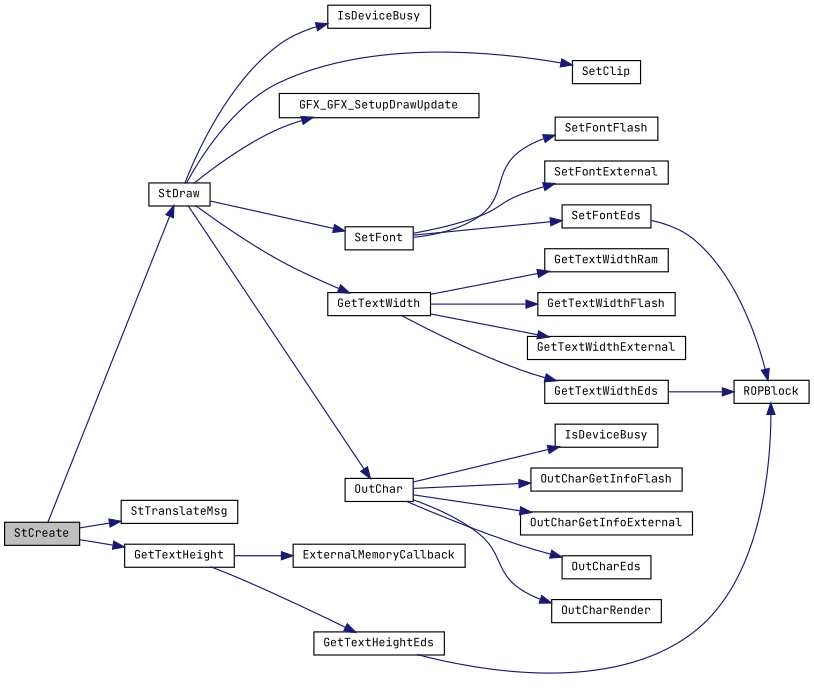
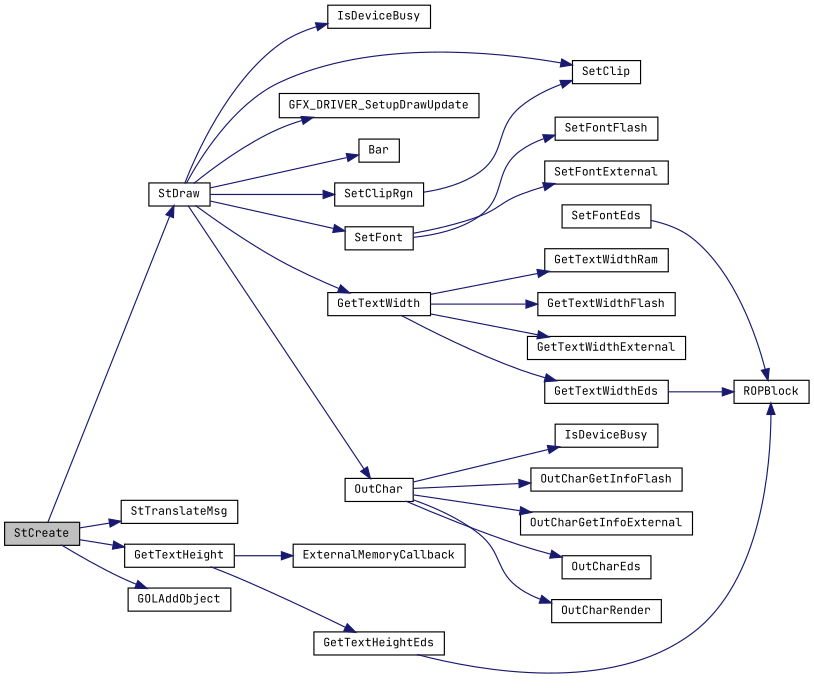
node "GFX_GFX_SetupDrawUpdate": label "GFX_GFX_SetupDrawUpdate" -> "GFX_DRIVER_SetupDrawUpdate"
node "Bar": added
node "SetClipRgn": added
edge "SetFont" -> "SetFontEds": removed
node "GOLAddObject": added
